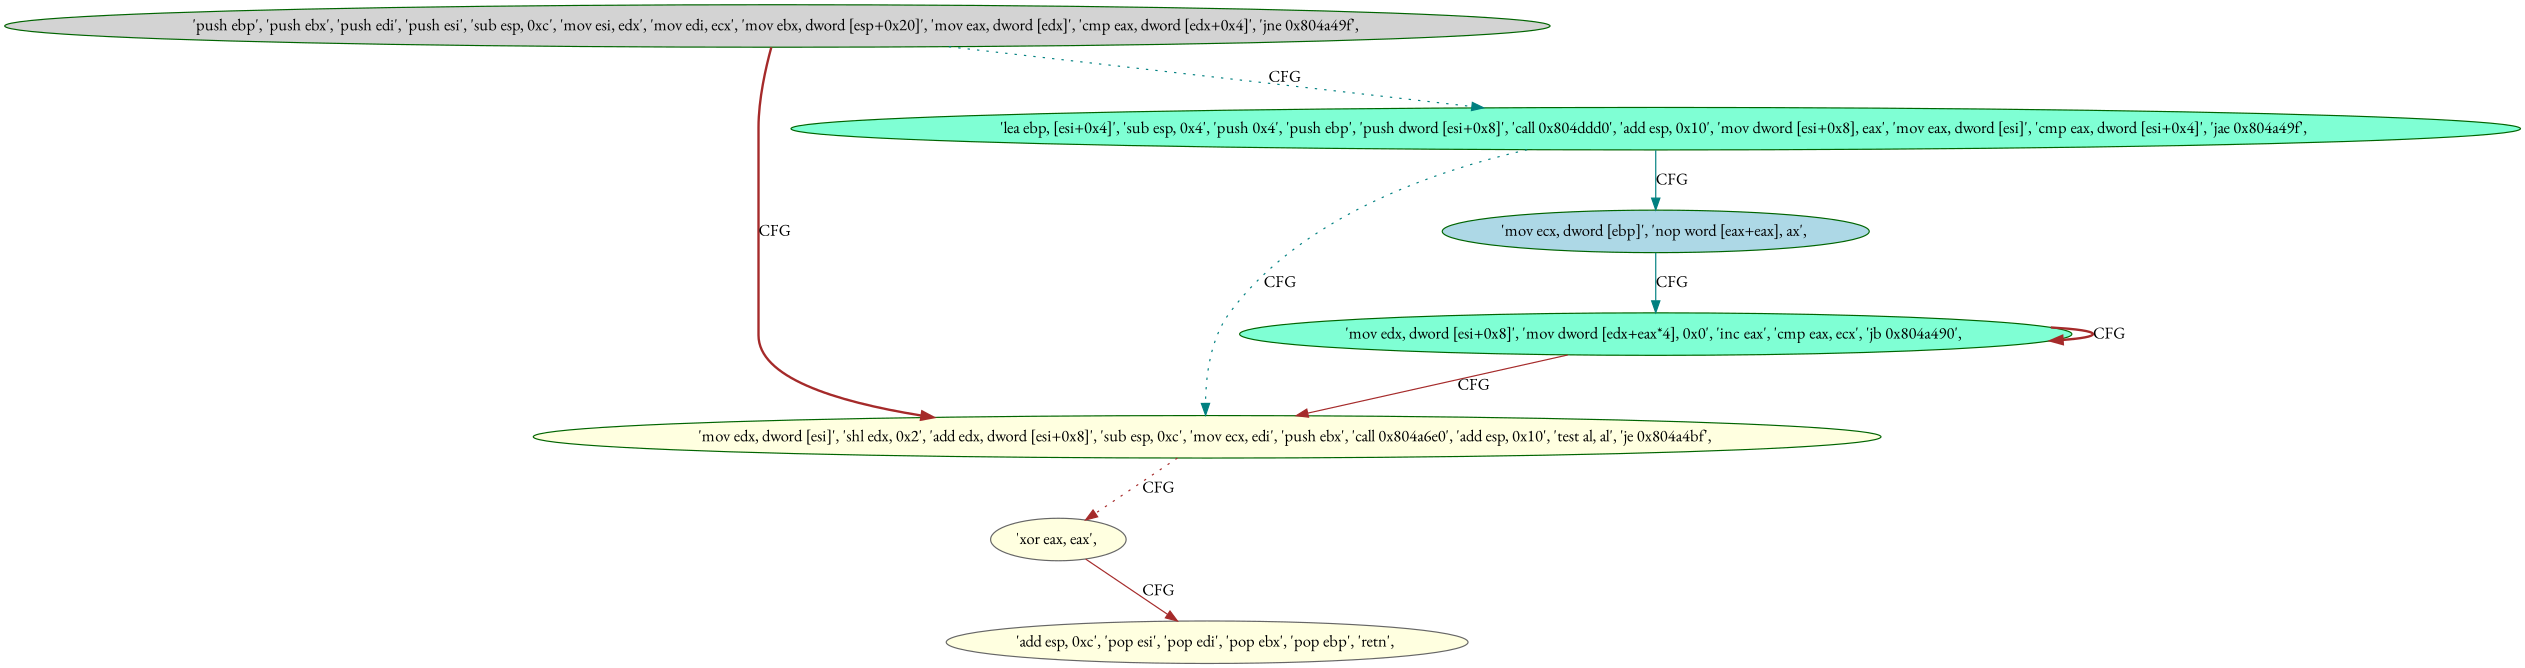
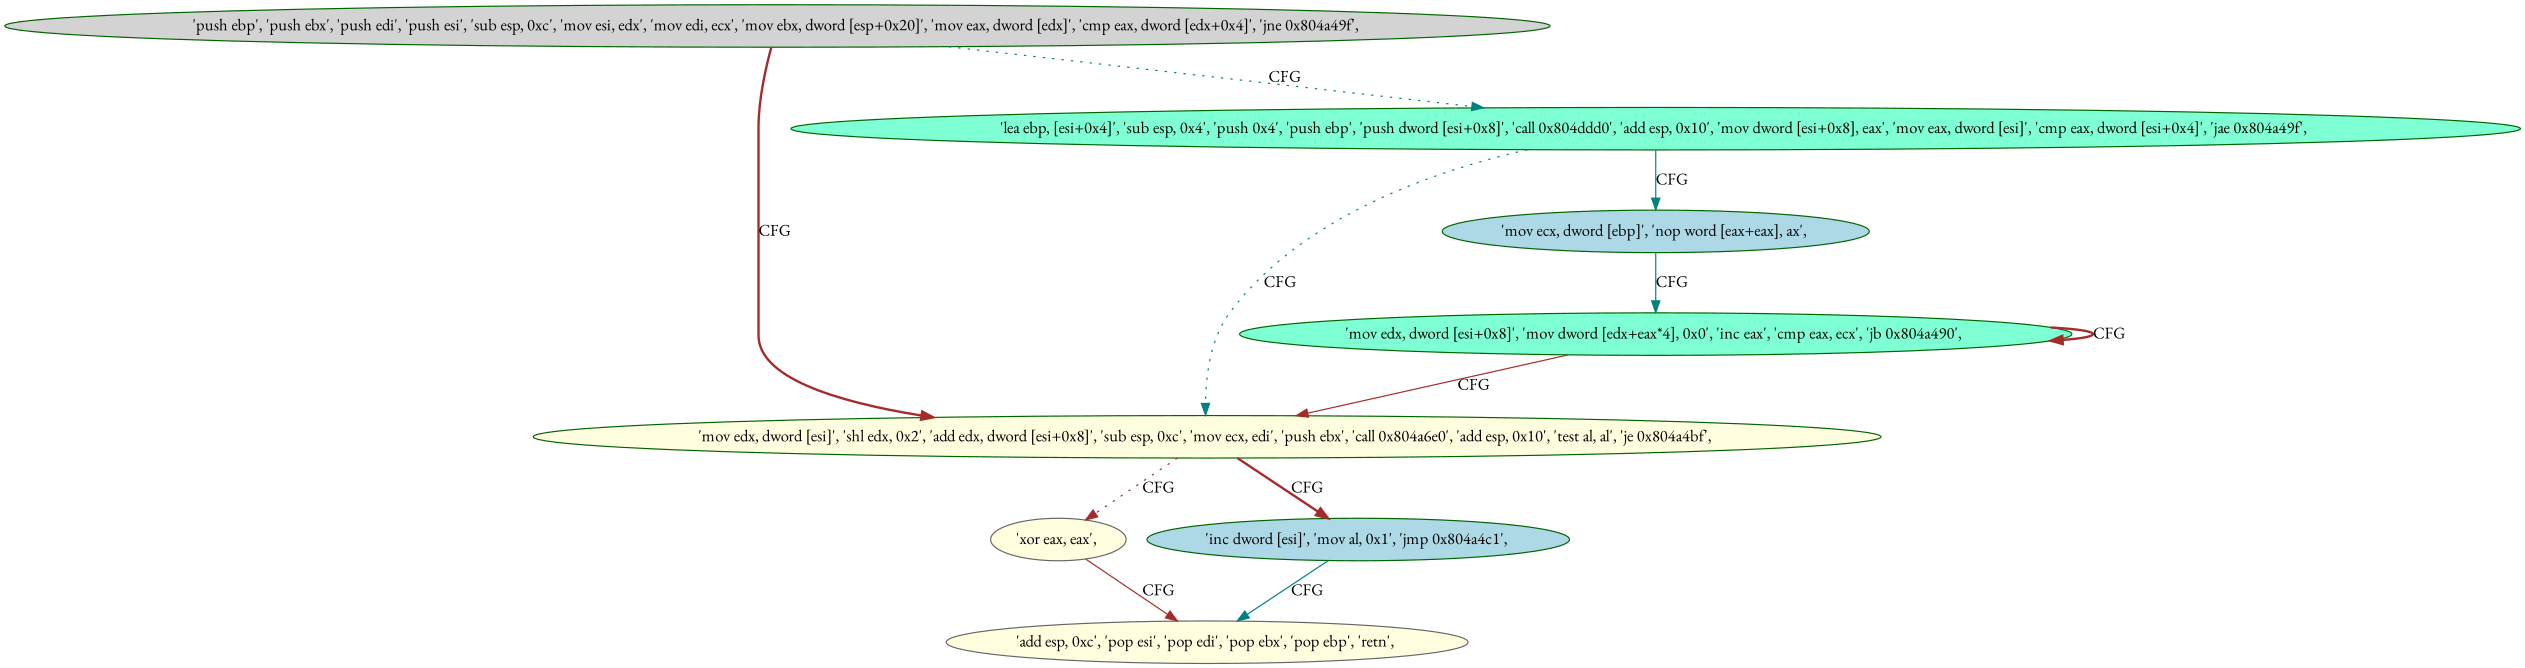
node "'inc dword [esi]', 'mov al, 0x1', 'jmp 0x804a4c1',": added
